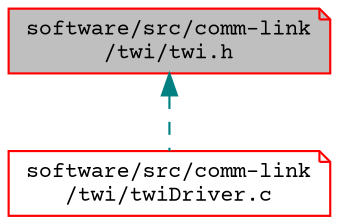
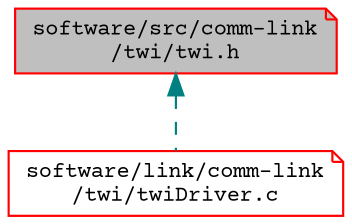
node "software/src/comm-link /twi/twiDriver.c": label "software/src/comm-link /twi/twiDriver.c" -> "software/link/comm-link /twi/twiDriver.c"
